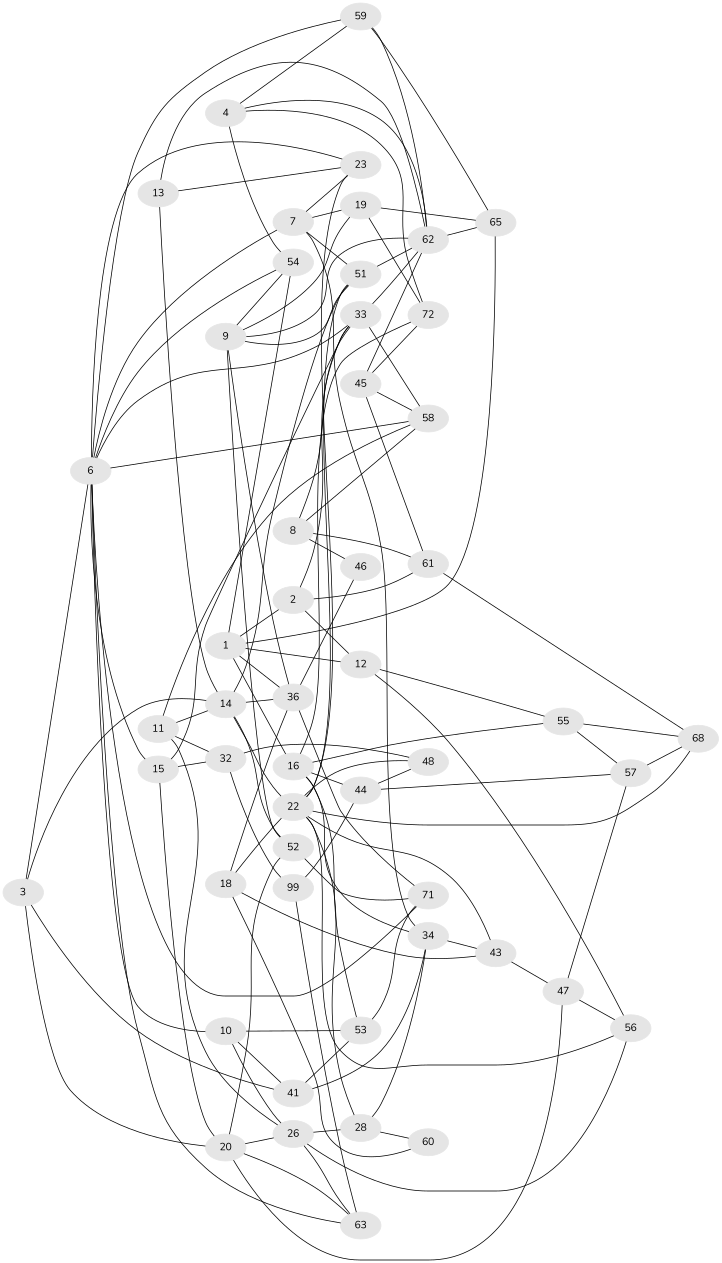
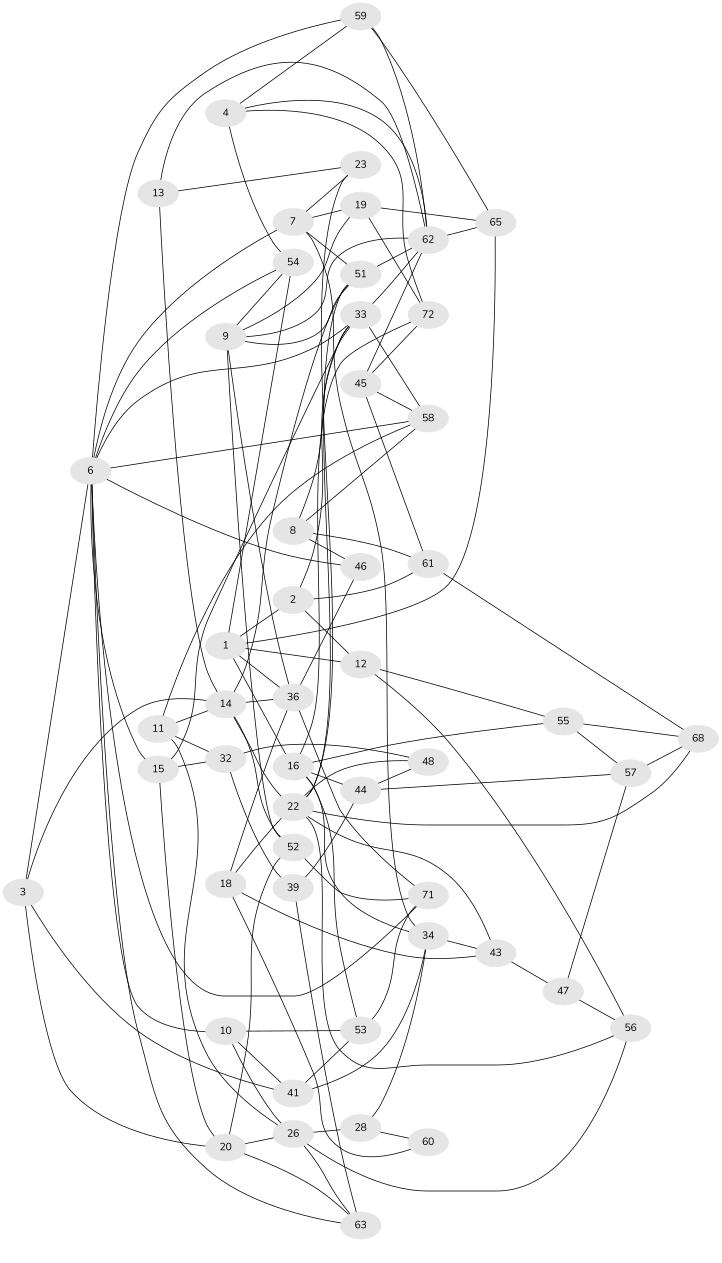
edge "23" -- "6": now "46" -- "6"
node "99": label "99" -> "39"
edge "22" -- "28": removed
edge "47" -- "20": removed
